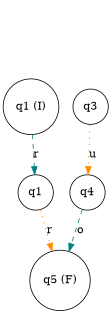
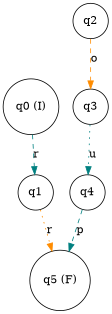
node "q2": added
node "q1 (I)": label "q1 (I)" -> "q0 (I)"
edge "q3" -> "q4": color darkorange -> teal
edge "q4" -> "q5 (F)": label "o" -> "p"
